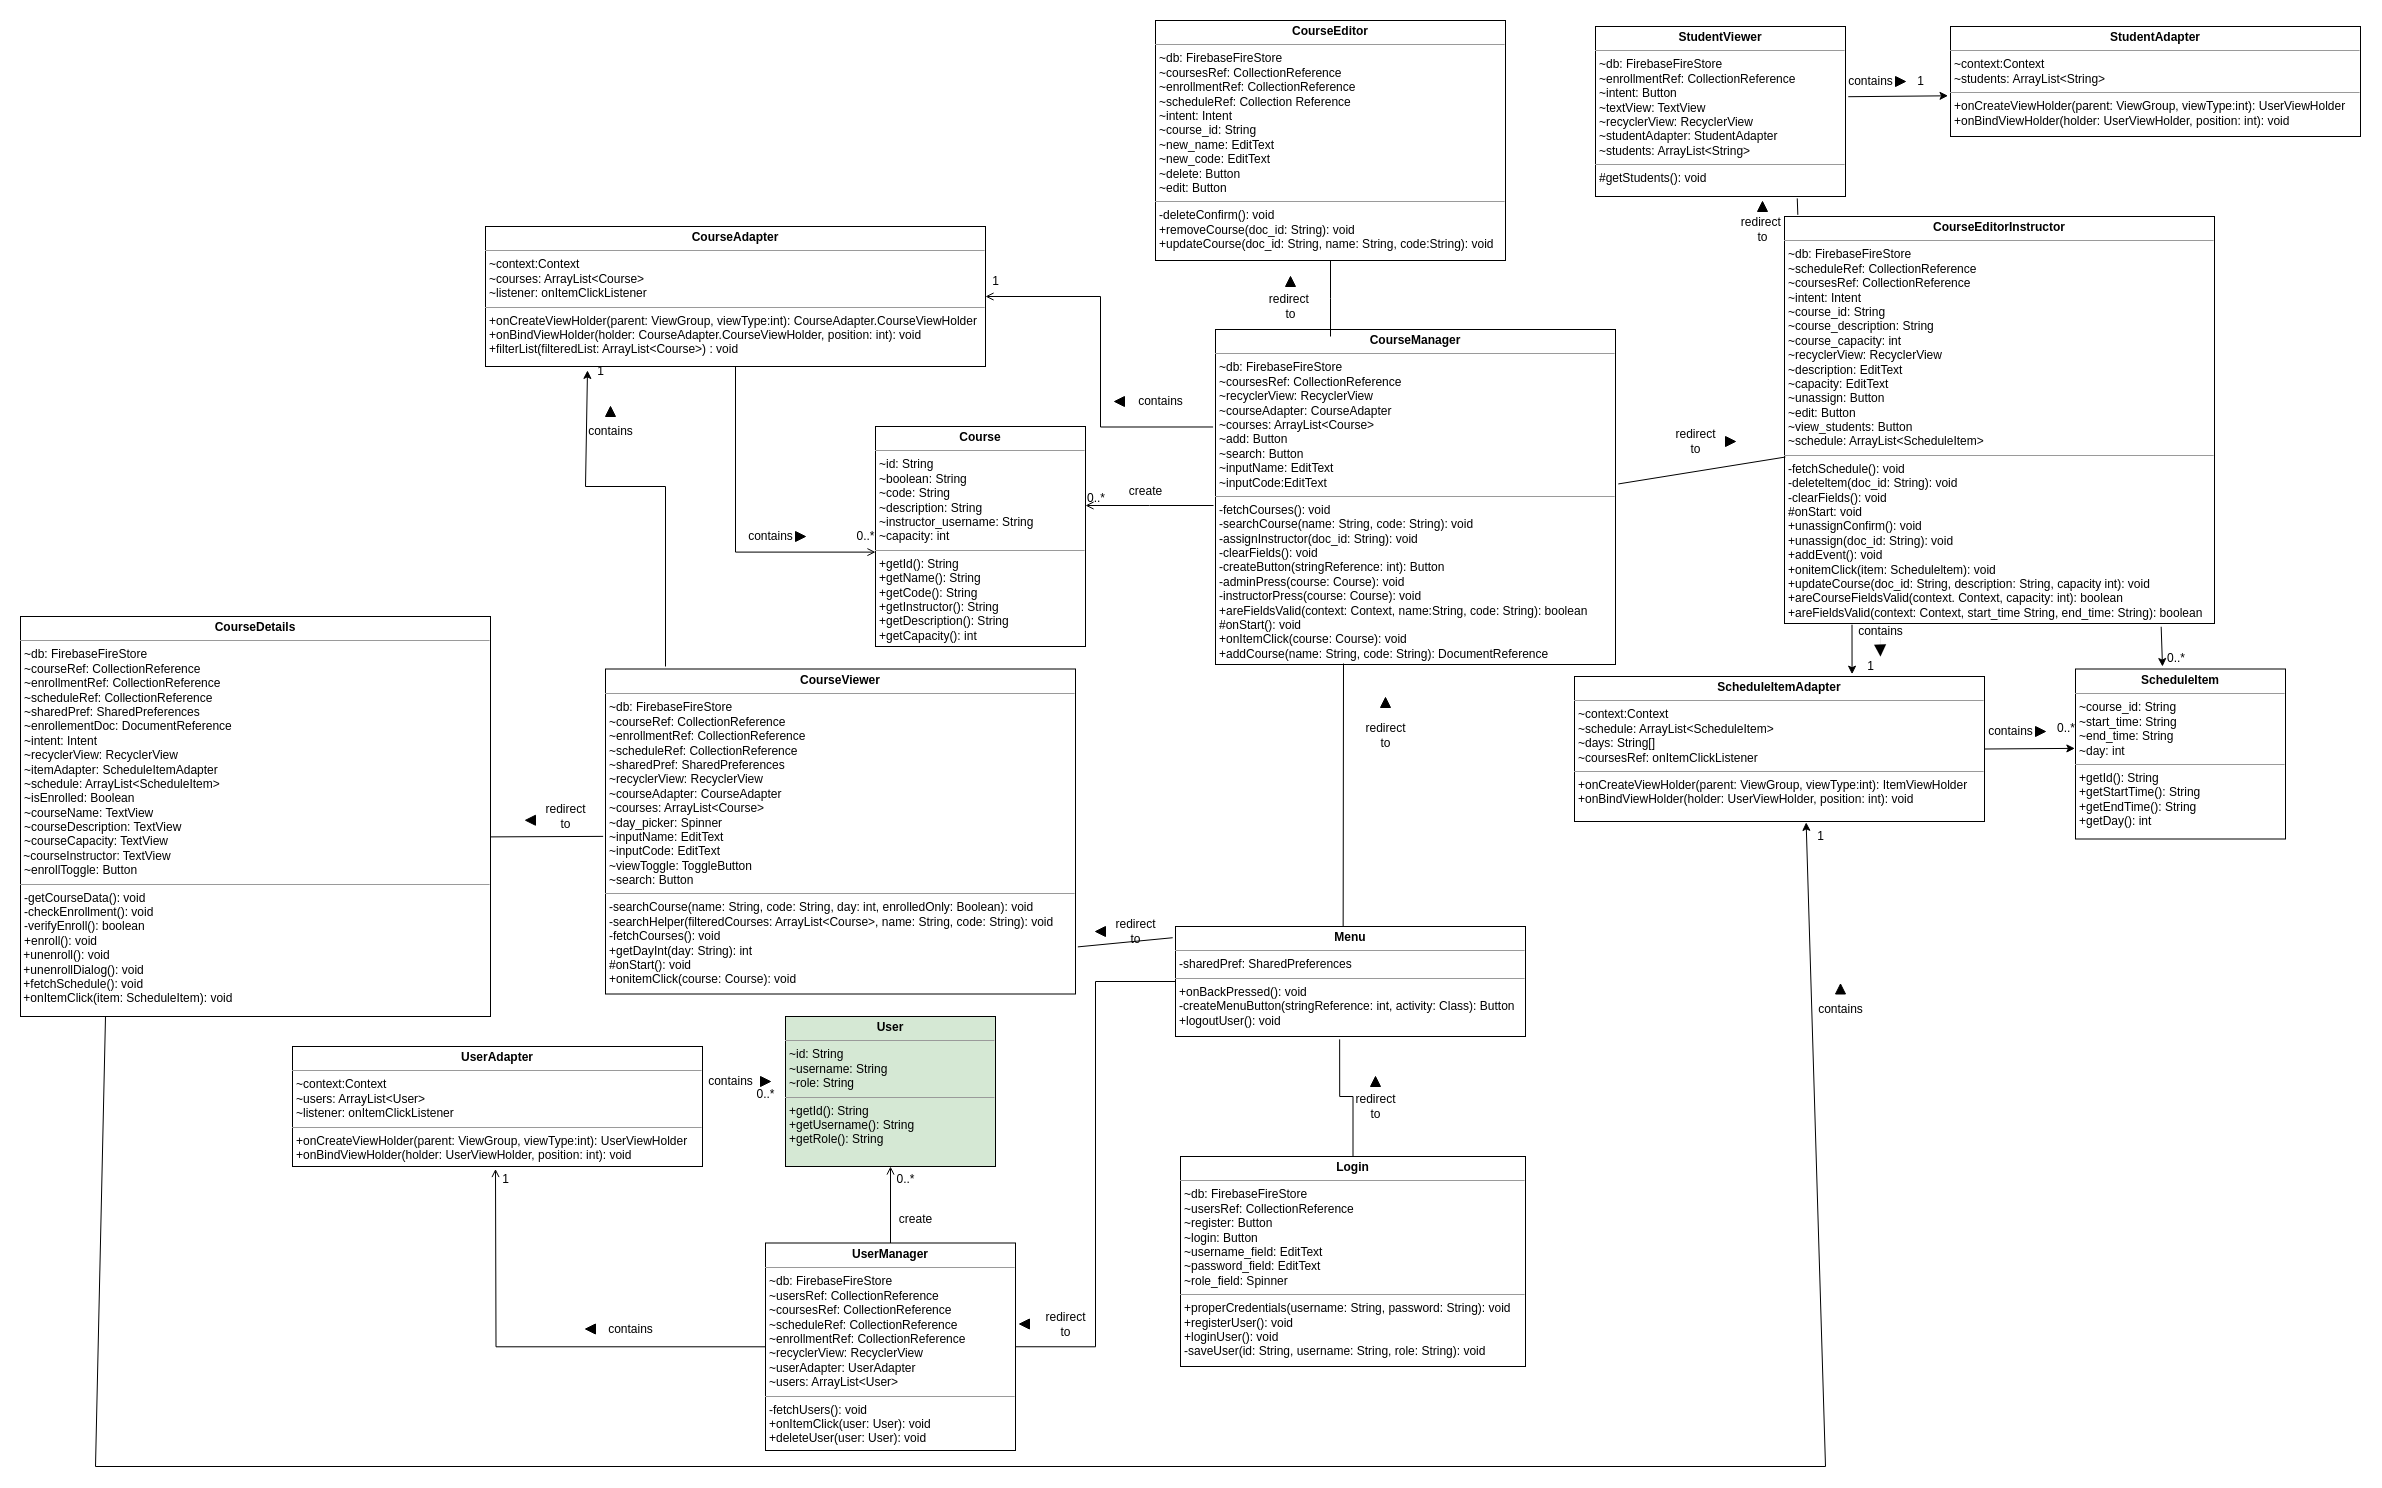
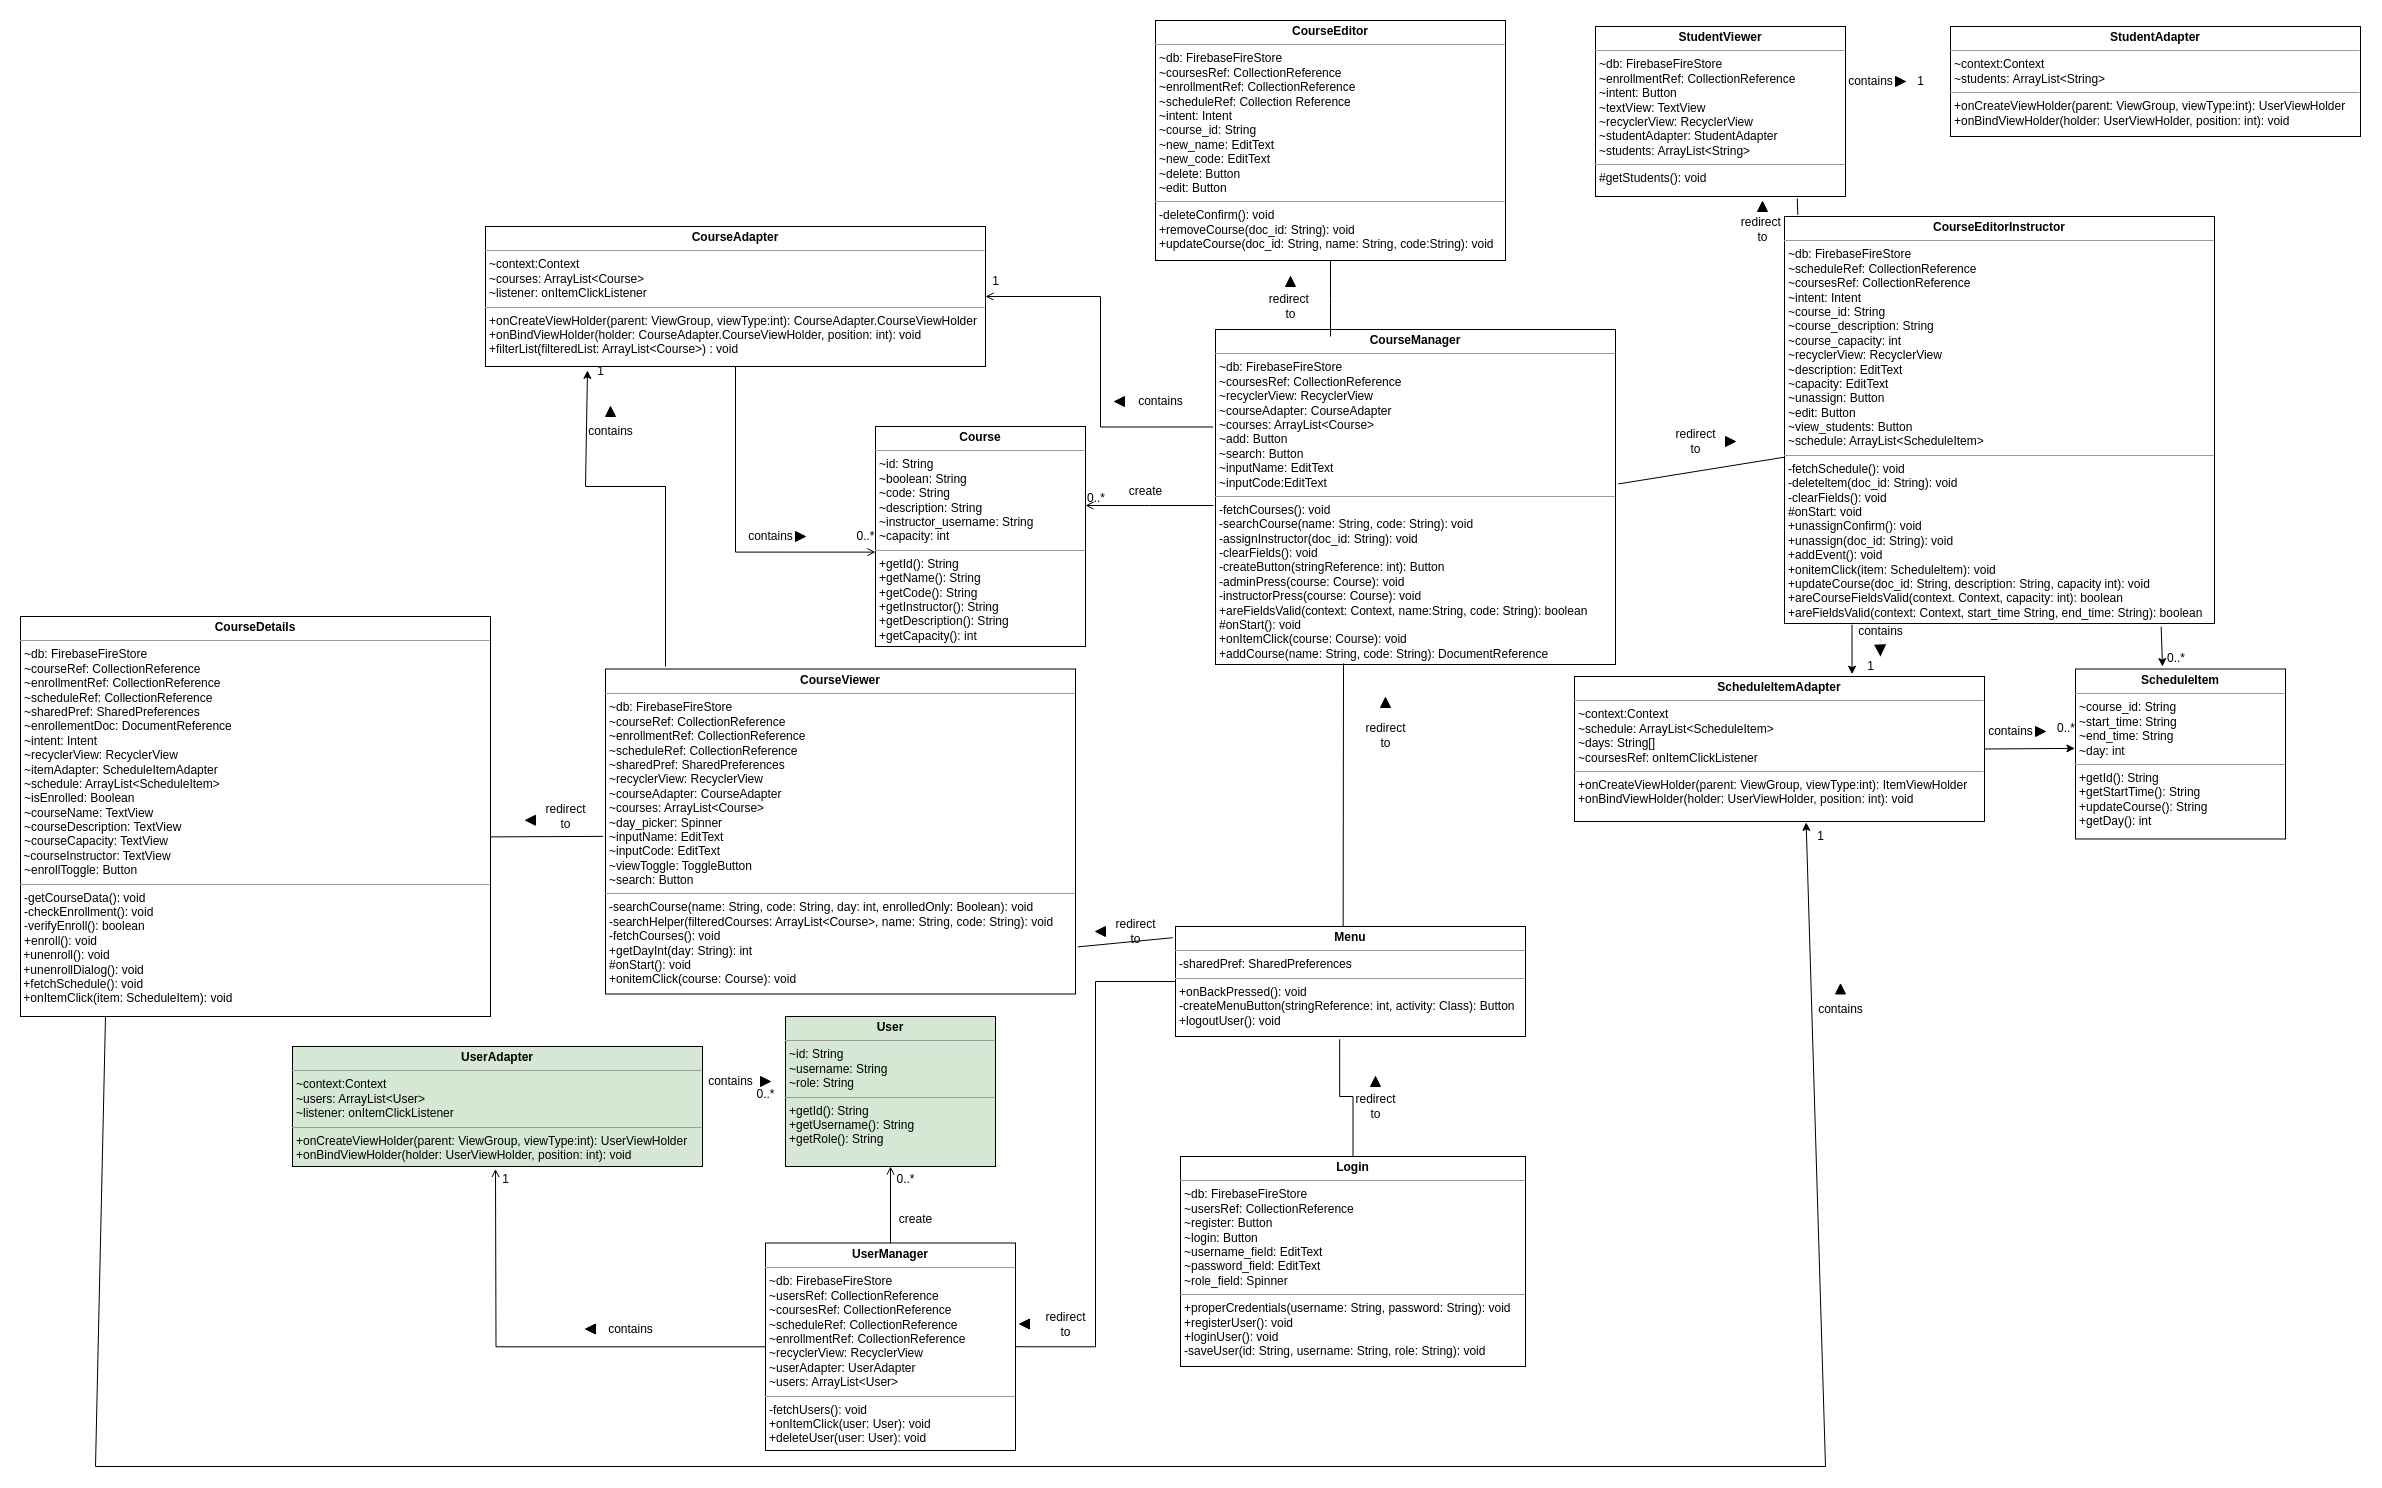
edge "StudentViewer ~db: FirebaseFireStore ~enrollmentRef: CollectionReference ~intent: Button ~textView: TextView ~recyclerView: RecyclerView ~studentAdapter: StudentAdapter ~students: ArrayList<String> #getStudents(): void" -> "StudentAdapter ~context:Context ~students: ArrayList<String> +onCreateViewHolder(parent: ViewGroup, viewType:int): UserViewHolder +onBindViewHolder(holder: UserViewHolder, position: int): void": removed
node "ScheduleItem ~course_id: String ~start_time: String ~end_time: String ~day: int +getId(): String +getStartTime(): String +getEndTime(): String +getDay(): int": label "ScheduleItem ~course_id: String ~start_time: String ~end_time: String ~day: int +getId(): String +getStartTime(): String +getEndTime(): String +getDay(): int" -> "ScheduleItem ~course_id: String ~start_time: String ~end_time: String ~day: int +getId(): String +getStartTime(): String +updateCourse(): String +getDay(): int"
node "UserAdapter ~context:Context ~users: ArrayList<User> ~listener: onItemClickListener +onCreateViewHolder(parent: ViewGroup, viewType:int): UserViewHolder +onBindViewHolder(holder: UserViewHolder, position: int): void": fillcolor #ffffff -> #d5e8d4
